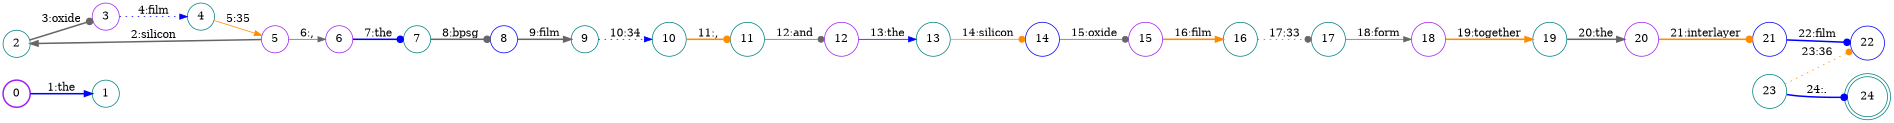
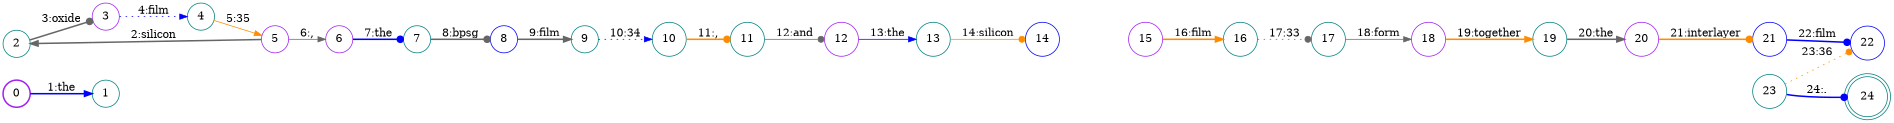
edge "14" -> "15": removed, label "15:oxide"
